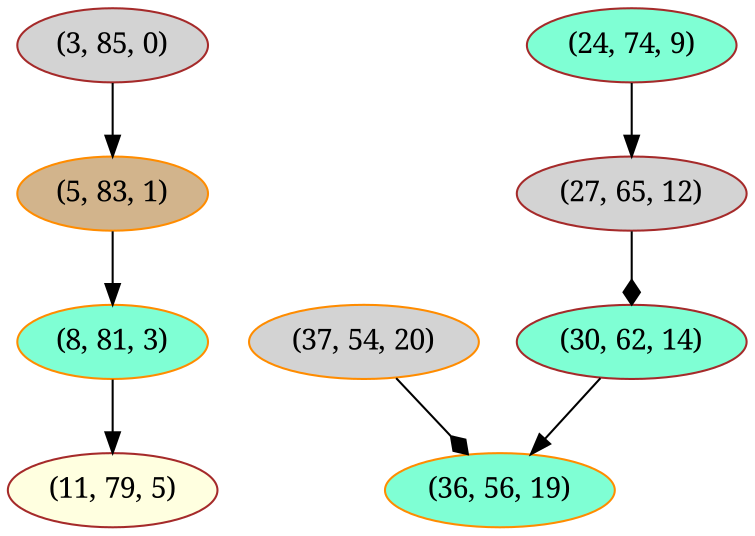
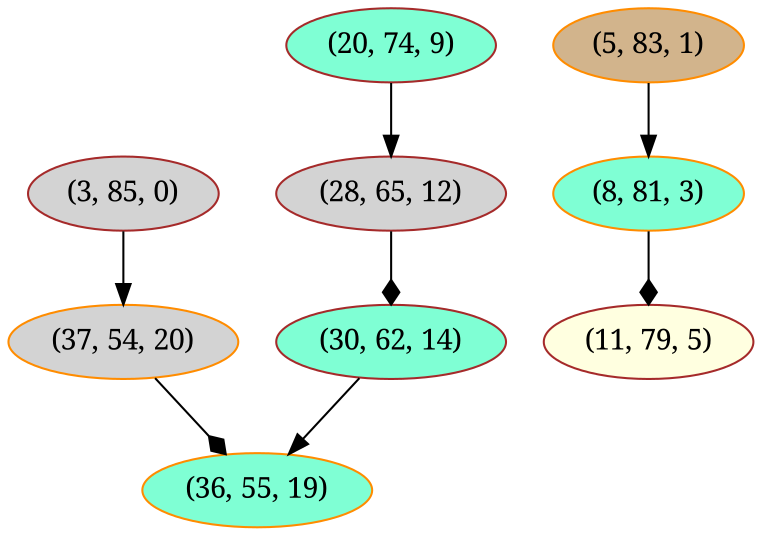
node "(24, 74, 9)": label "(24, 74, 9)" -> "(20, 74, 9)"
edge "(3, 85, 0)" -> "(5, 83, 1)": now "(3, 85, 0)" -> "(37, 54, 20)"
node "(27, 65, 12)": label "(27, 65, 12)" -> "(28, 65, 12)"
edge "(8, 81, 3)" -> "(11, 79, 5)": arrowhead normal -> diamond
node "(36, 56, 19)": label "(36, 56, 19)" -> "(36, 55, 19)"
